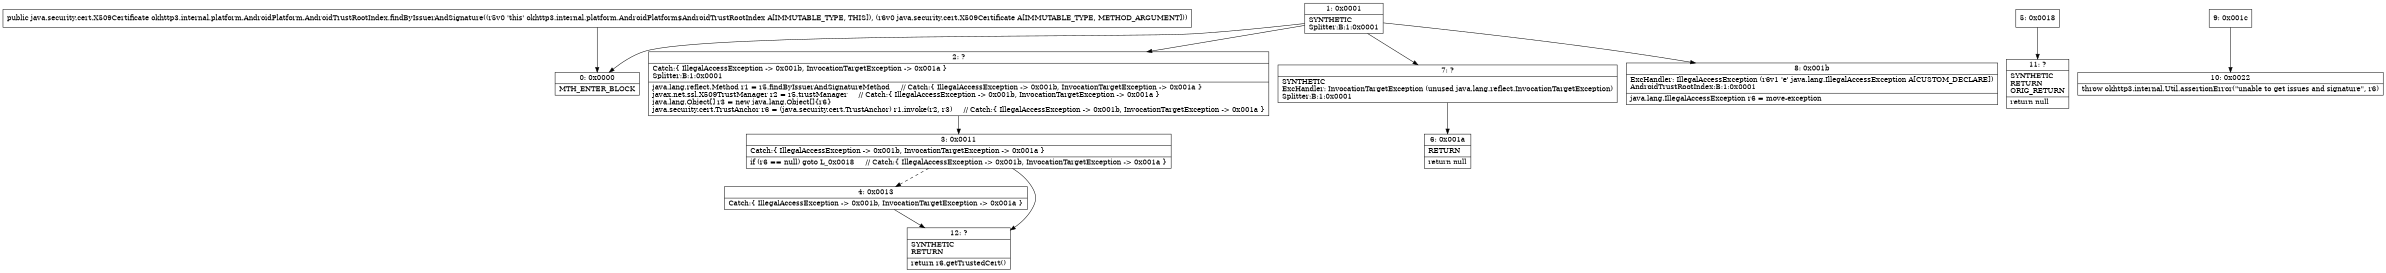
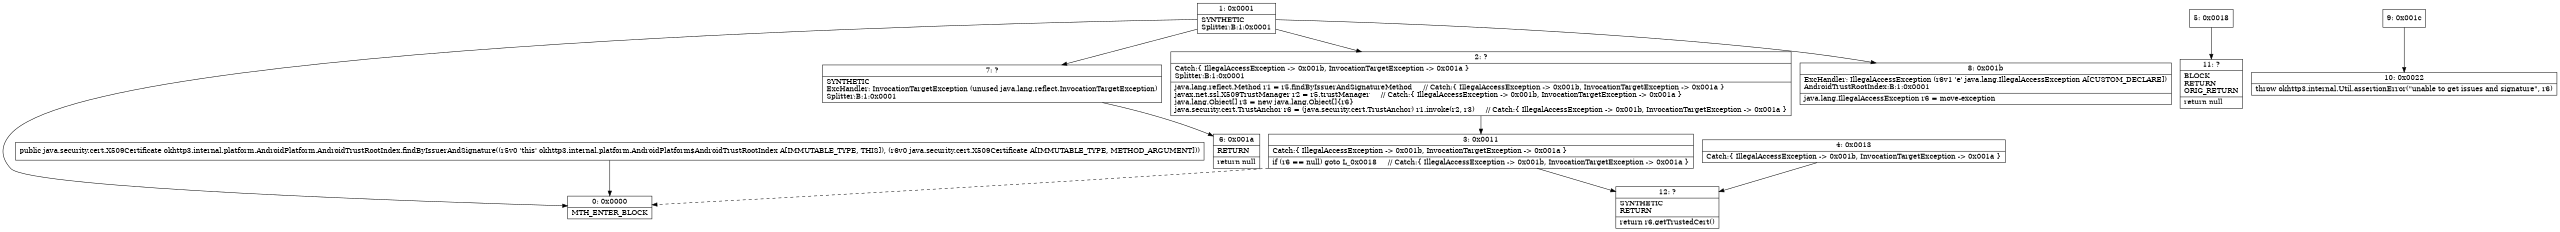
node "11: ?": text "SYNTHETIC" -> "BLOCK"
edge "3: 0x0011" -> "4: 0x0013": now "3: 0x0011" -> "0: 0x0000"
